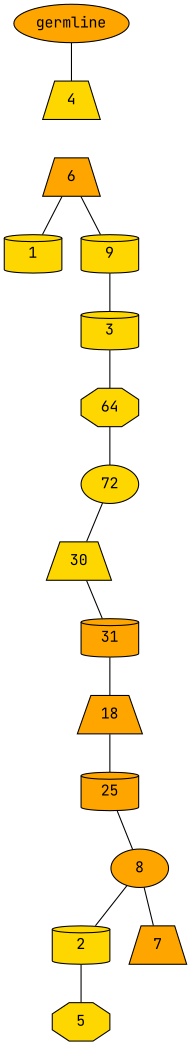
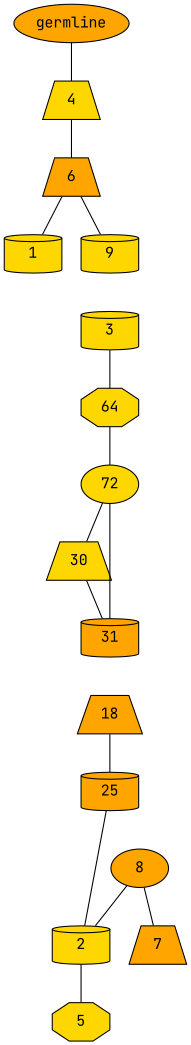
edge "4" -- "6": added
edge "9" -- "3": removed
edge "31" -- "18": now "31" -- "72"
edge "25" -- "8": now "25" -- "2"
